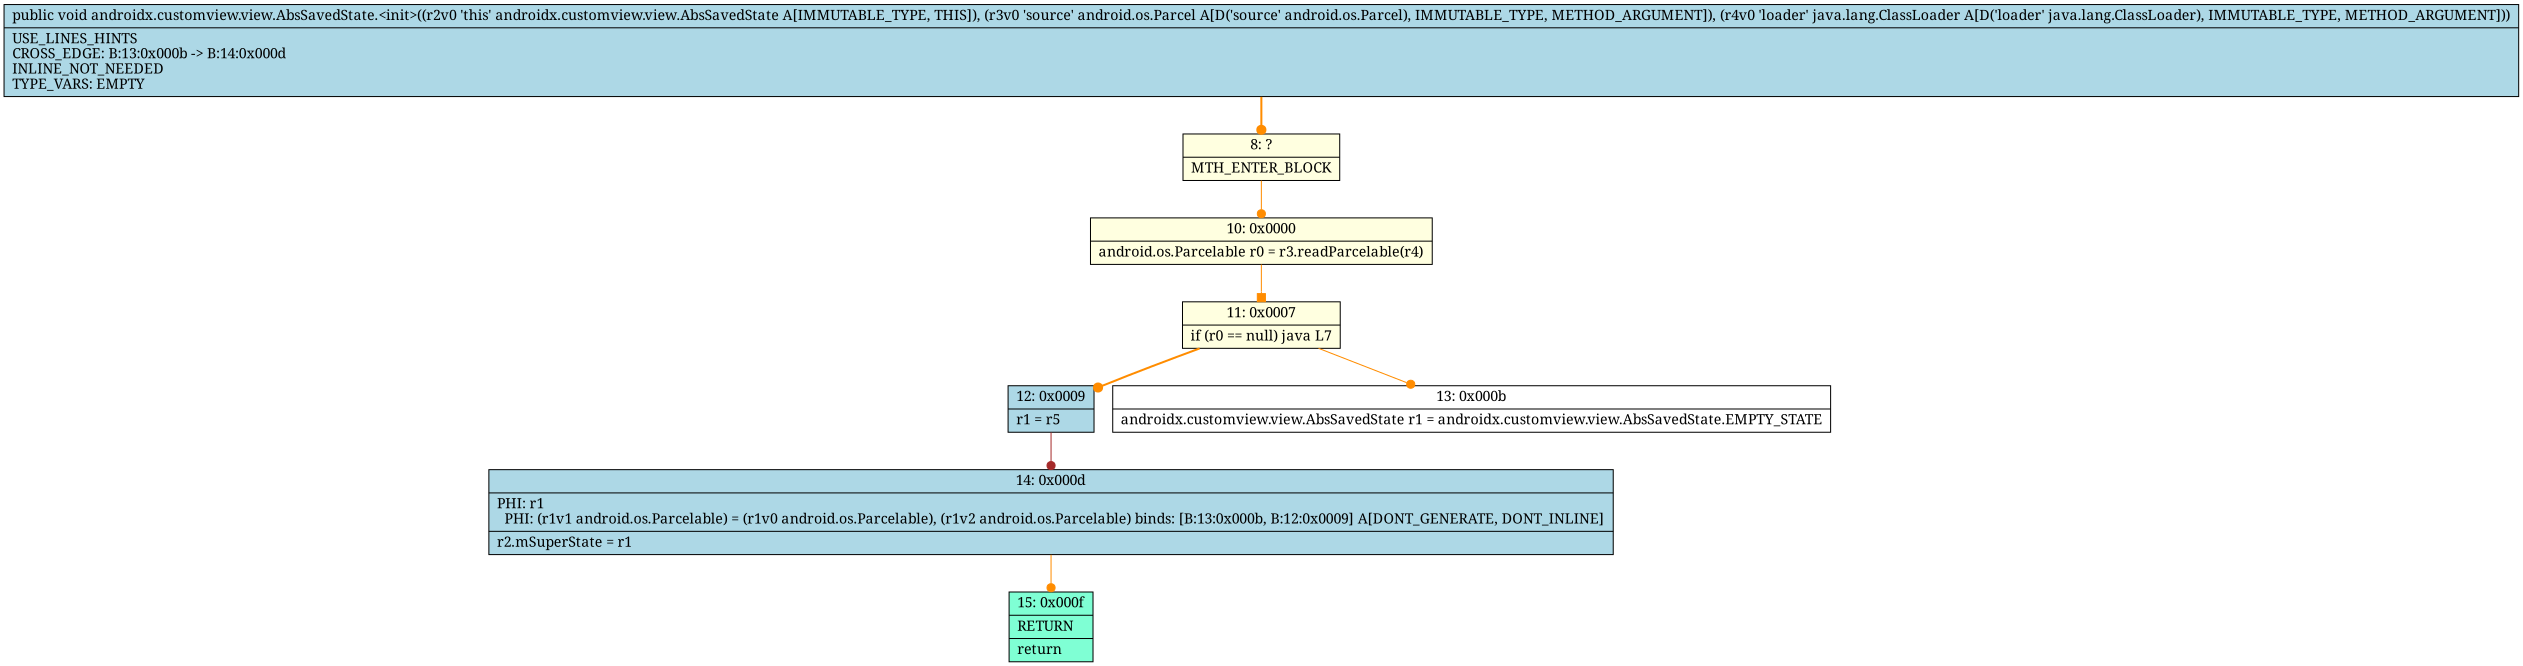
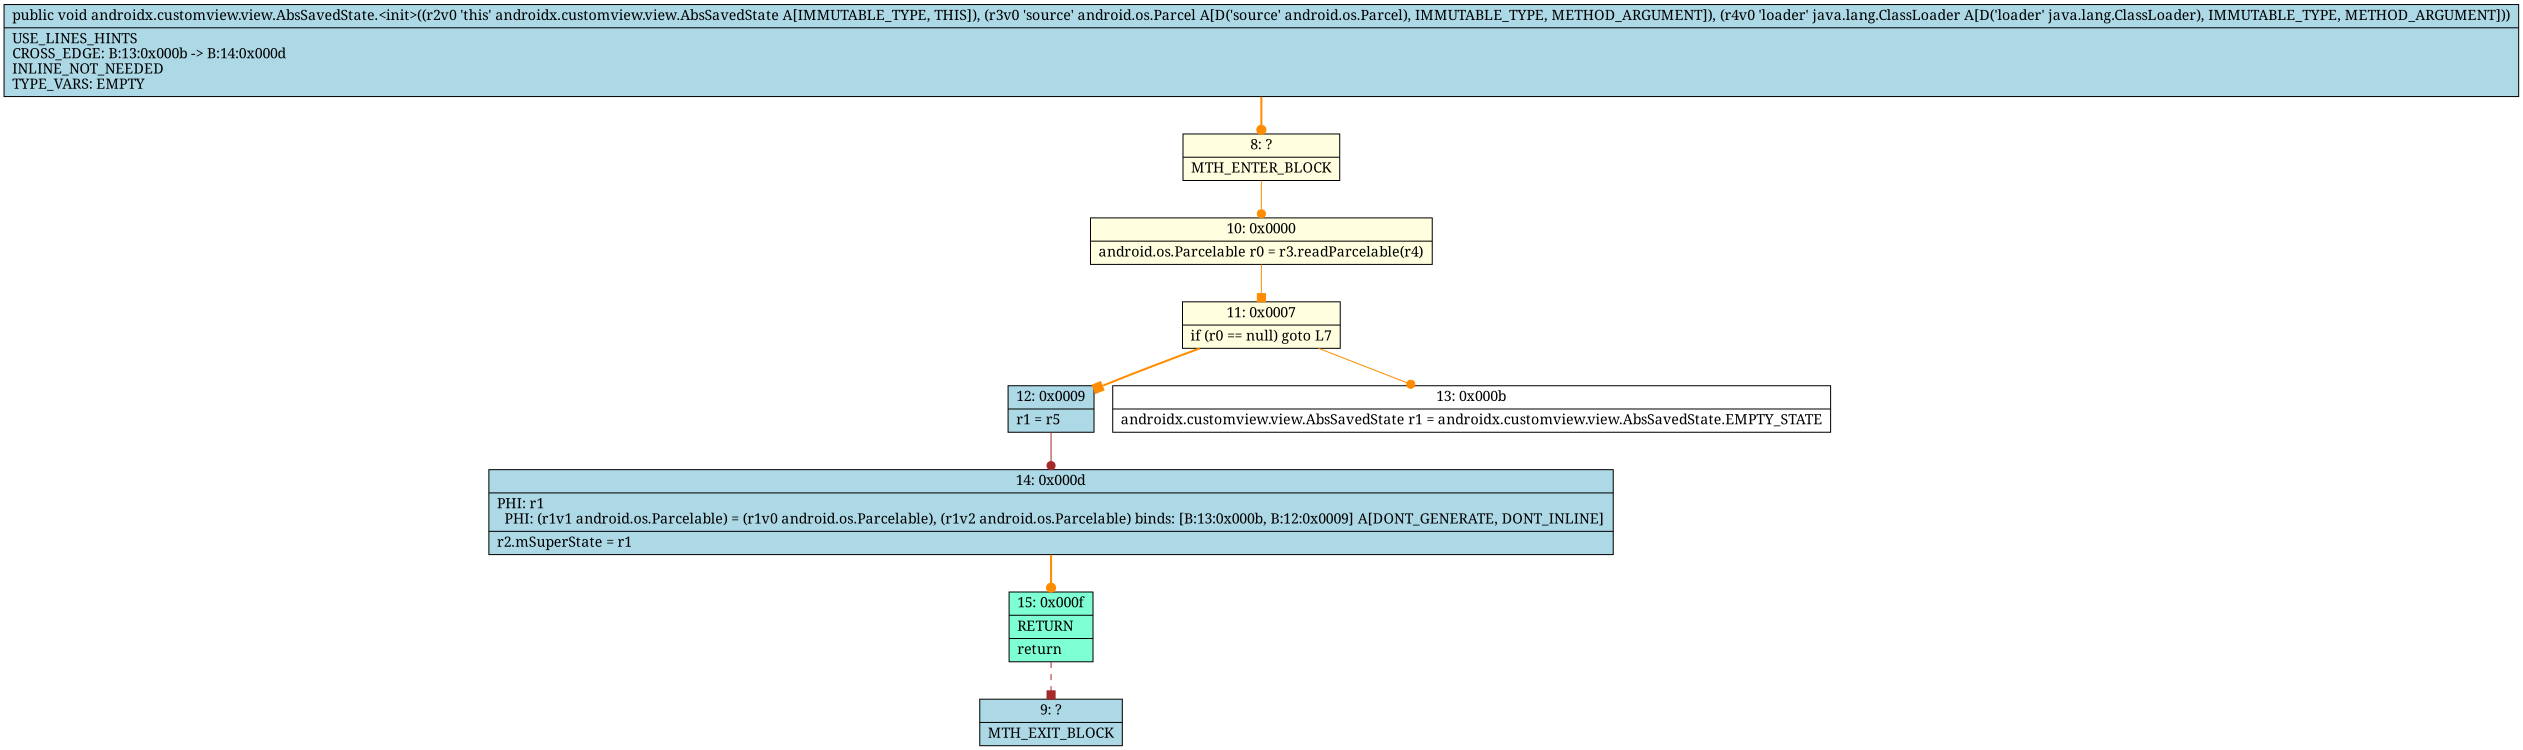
node "11: 0x0007": text "if (r0 == null) java L7" -> "if (r0 == null) goto L7"
edge "11: 0x0007" -> "12: 0x0009": arrowhead dot -> box
edge "14: 0x000d" -> "15: 0x000f": style solid -> bold
node "9: ?": added
